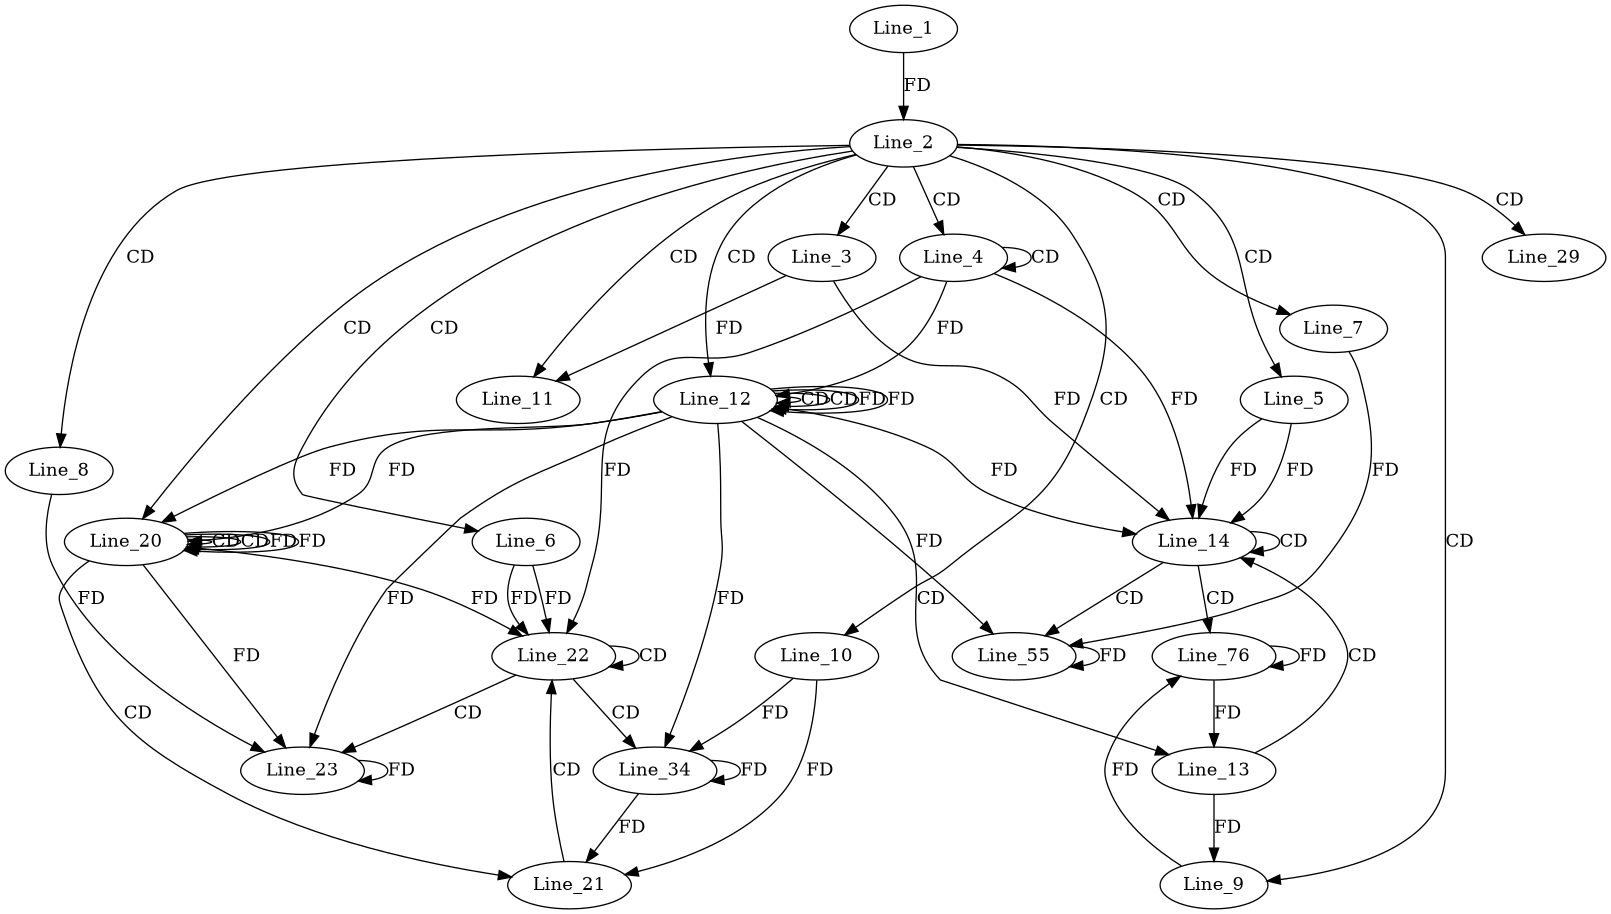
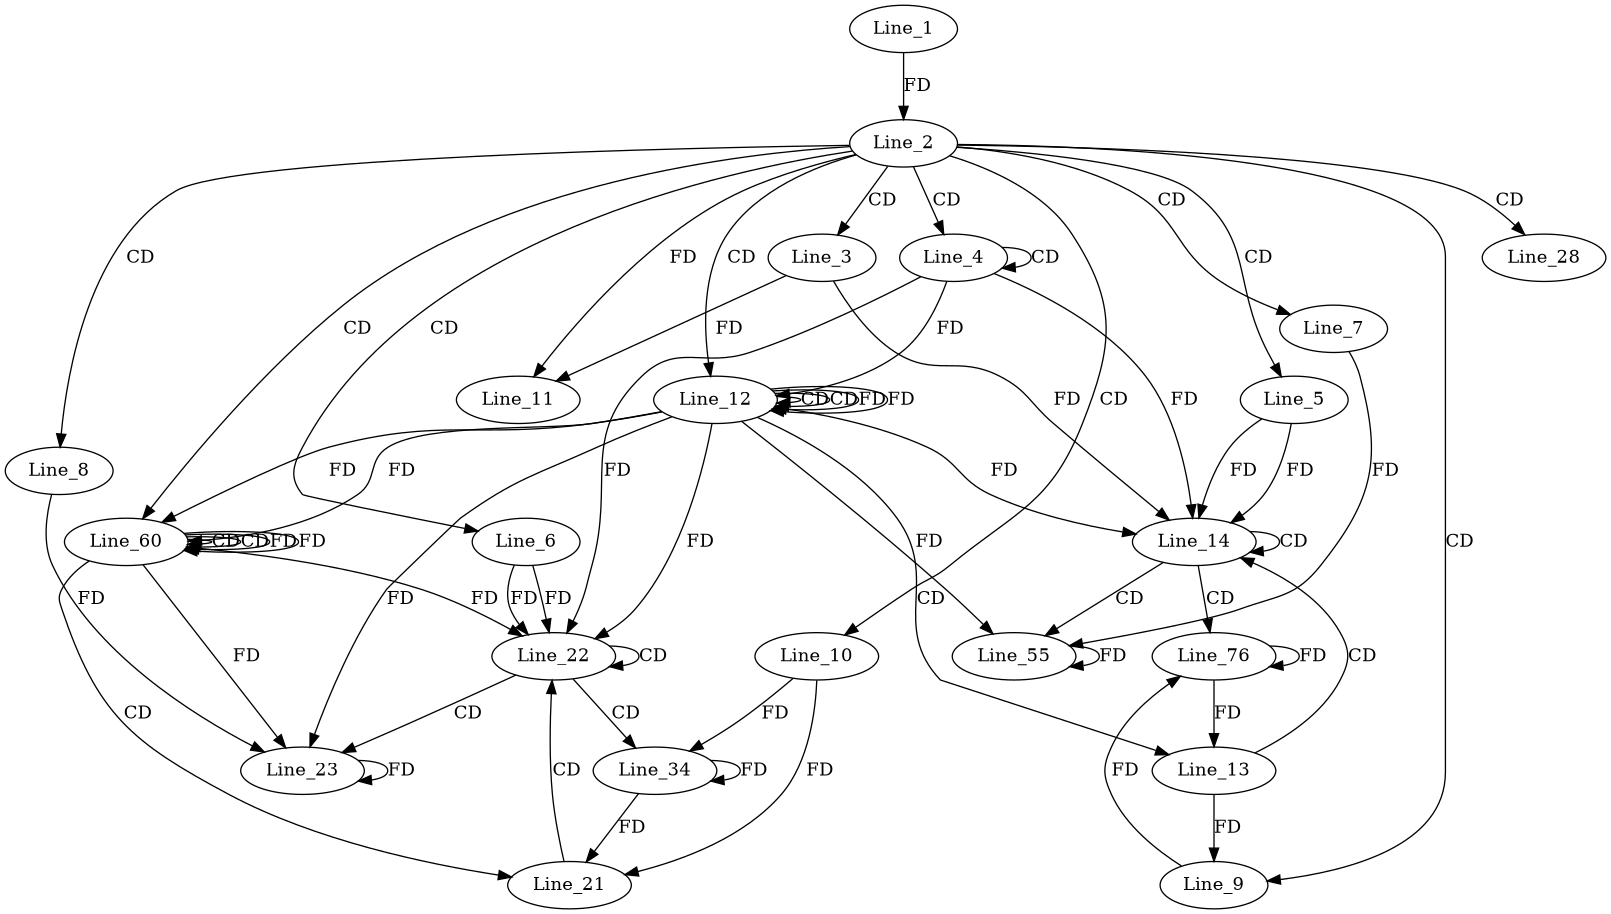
edge "Line_2" -> "Line_11": label "CD" -> "FD"
node "Line_29": label "Line_29" -> "Line_28"
node "Line_20": label "Line_20" -> "Line_60"
edge "Line_12" -> "Line_34": now "Line_12" -> "Line_22"
